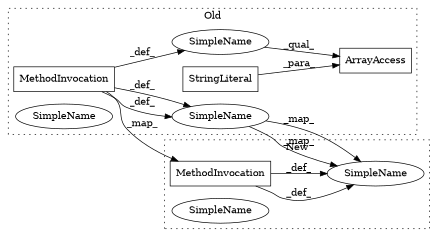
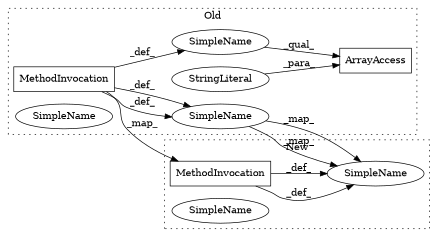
node "StringLiteral": shape box -> ellipse
